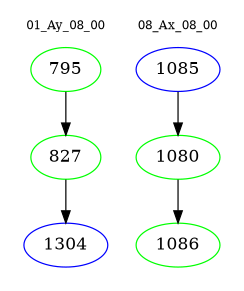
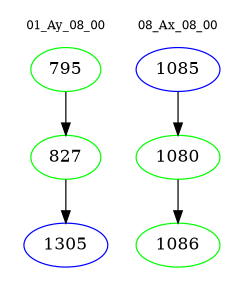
node "1304": label "1304" -> "1305"
